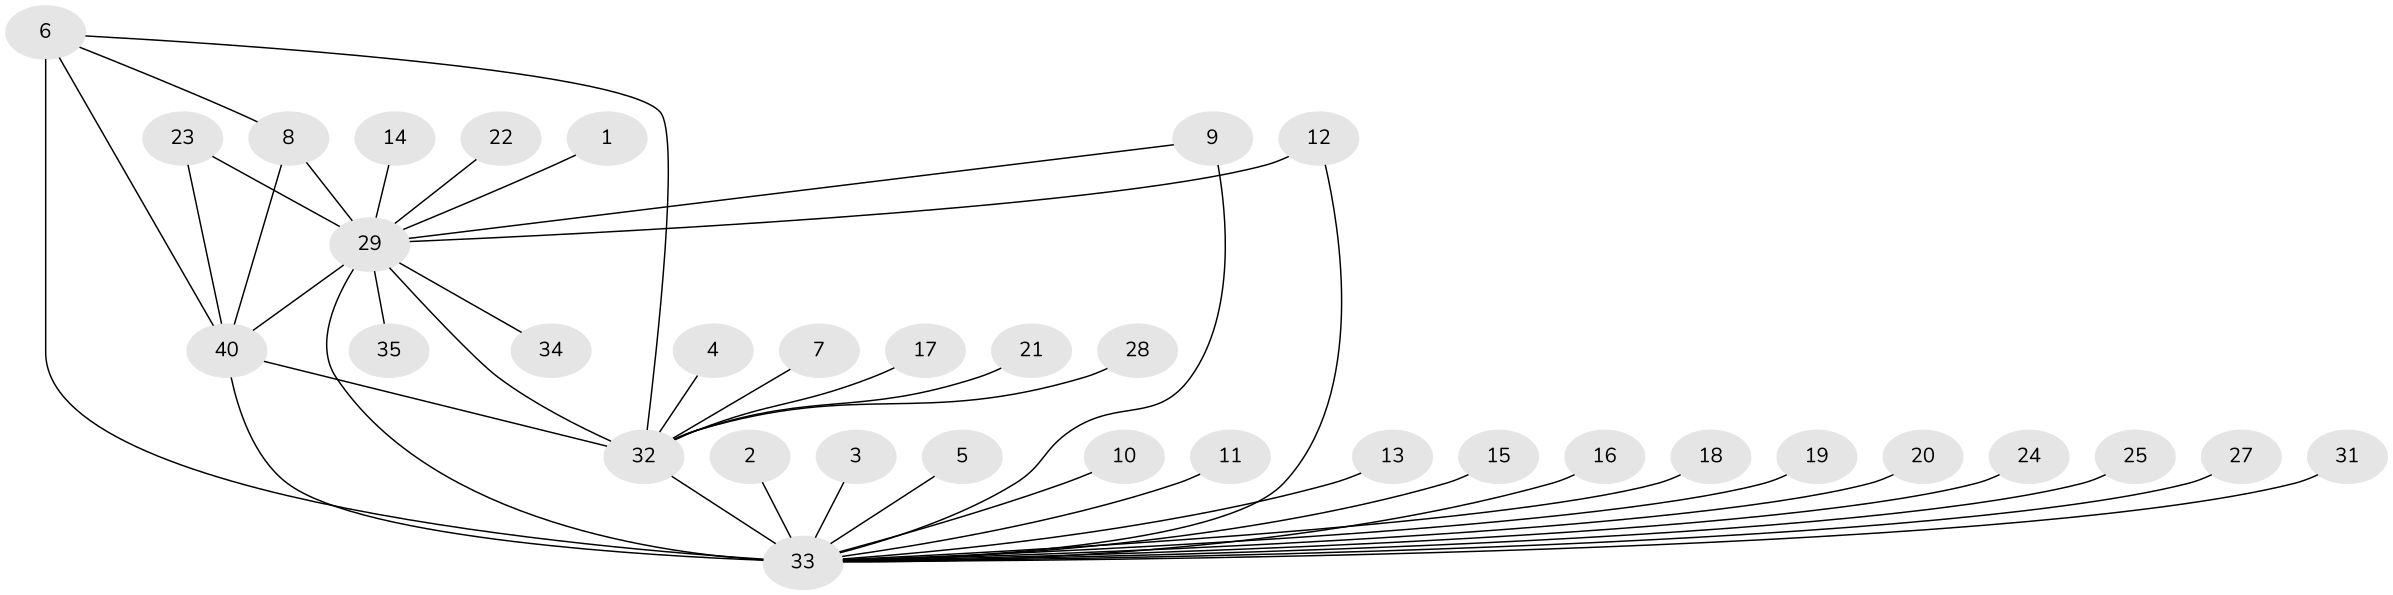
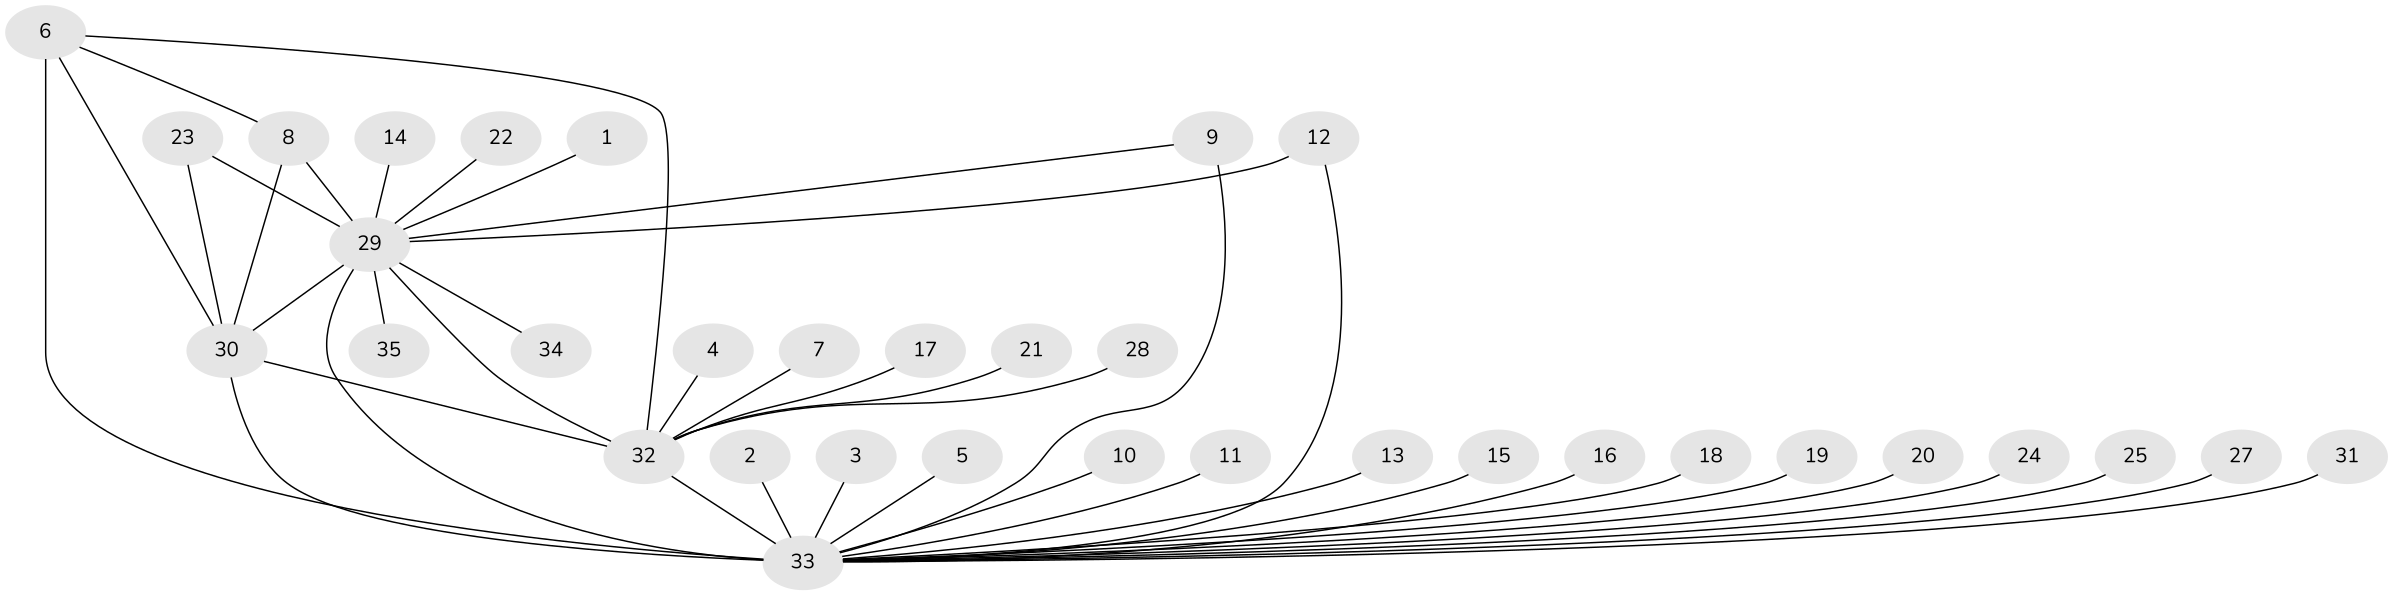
node "40": label "40" -> "30"
